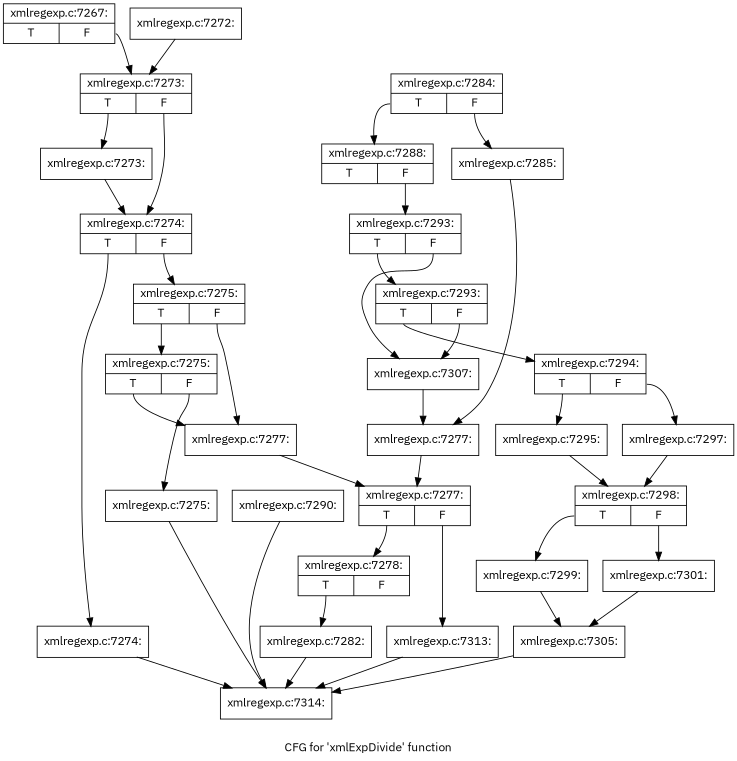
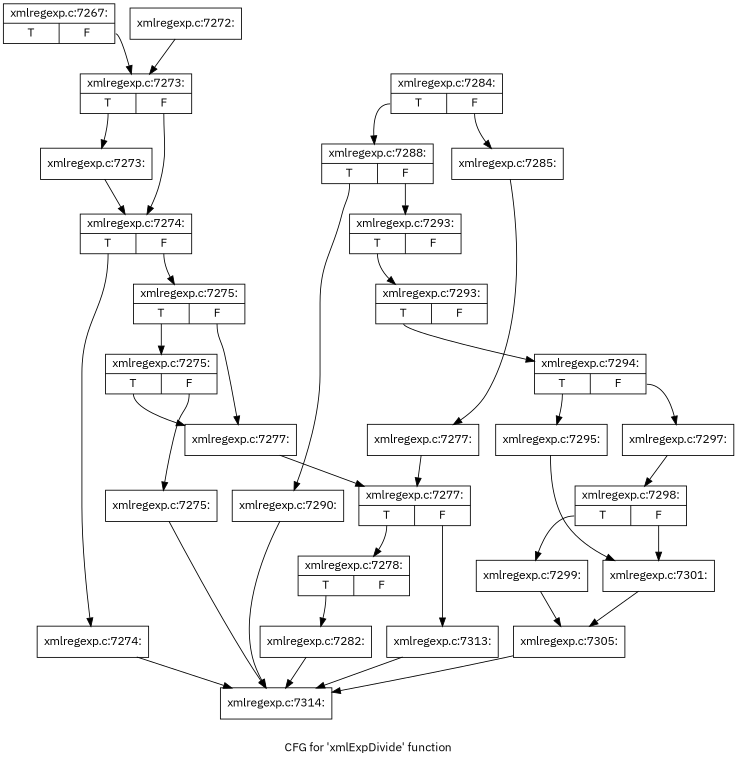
edge "xmlregexp.c:7288:" -> "xmlregexp.c:7290:": added
node "xmlregexp.c:7307:": removed
edge "xmlregexp.c:7295:" -> "xmlregexp.c:7298:": now "xmlregexp.c:7295:" -> "xmlregexp.c:7301:"
